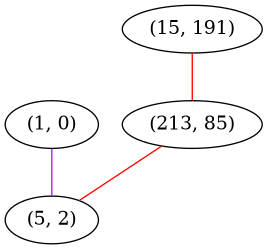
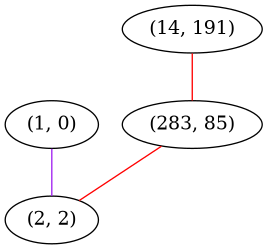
node "(15, 191)": label "(15, 191)" -> "(14, 191)"
node "(213, 85)": label "(213, 85)" -> "(283, 85)"
node "(5, 2)": label "(5, 2)" -> "(2, 2)"
